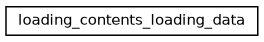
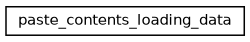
node "loading_contents_loading_data": label "loading_contents_loading_data" -> "paste_contents_loading_data"
